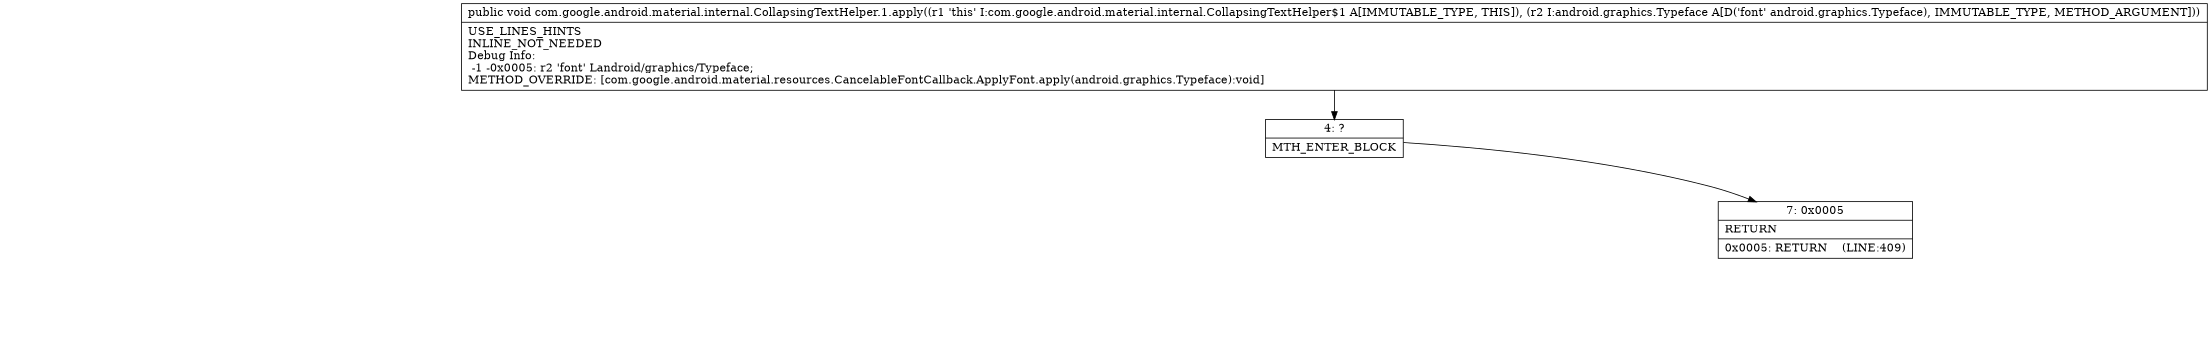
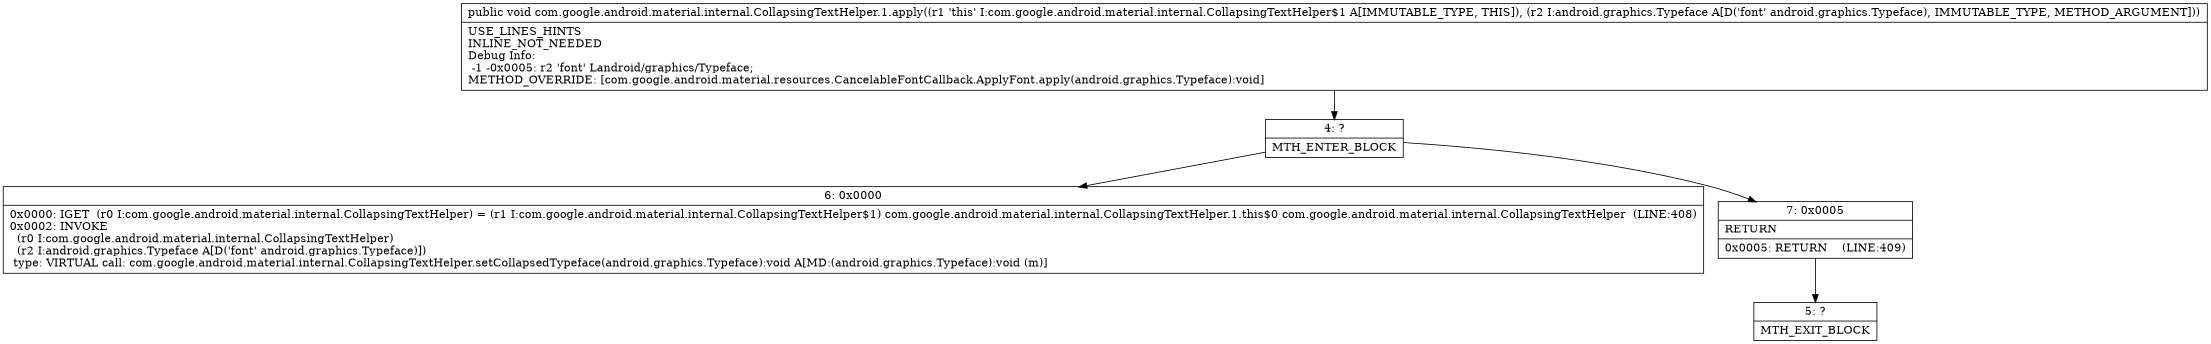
node "6: 0x0000": added
node "5: ?": added
